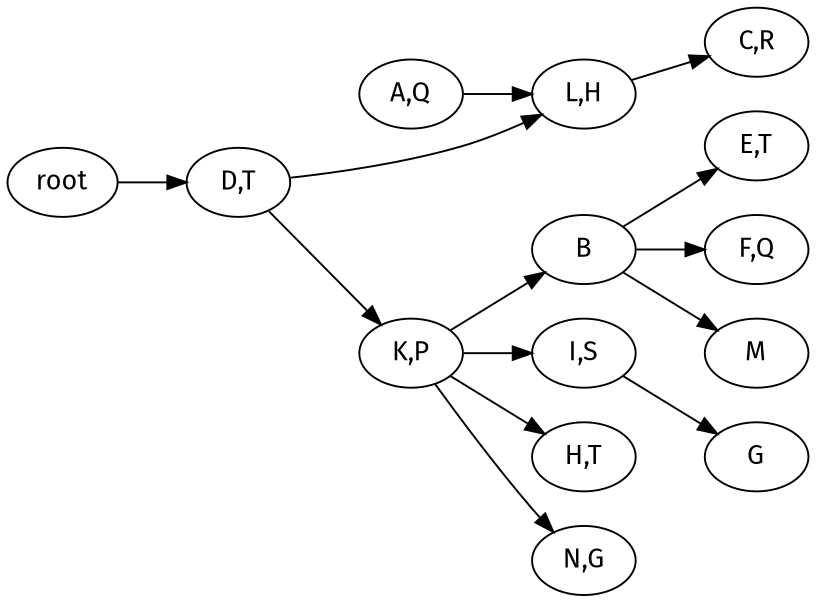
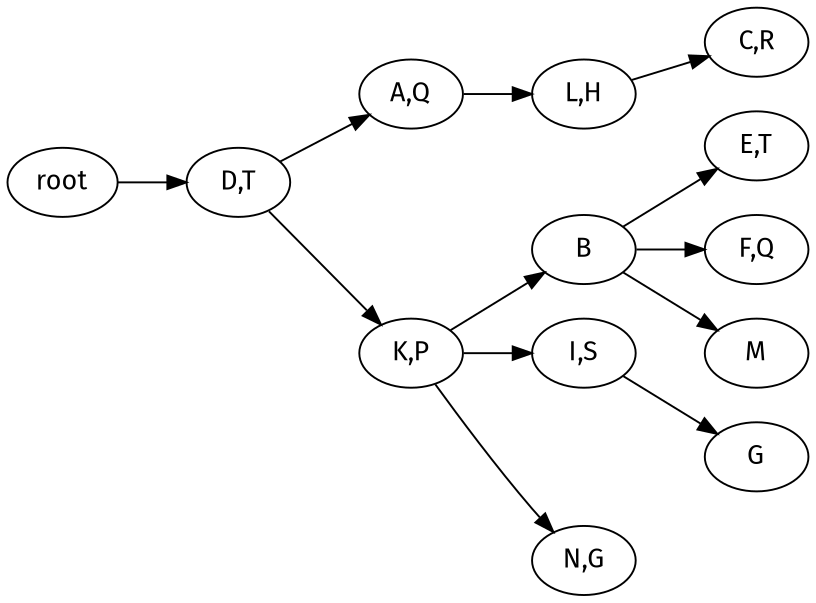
edge "D,T" -> "L,H": now "D,T" -> "A,Q"
node "H,T": removed
